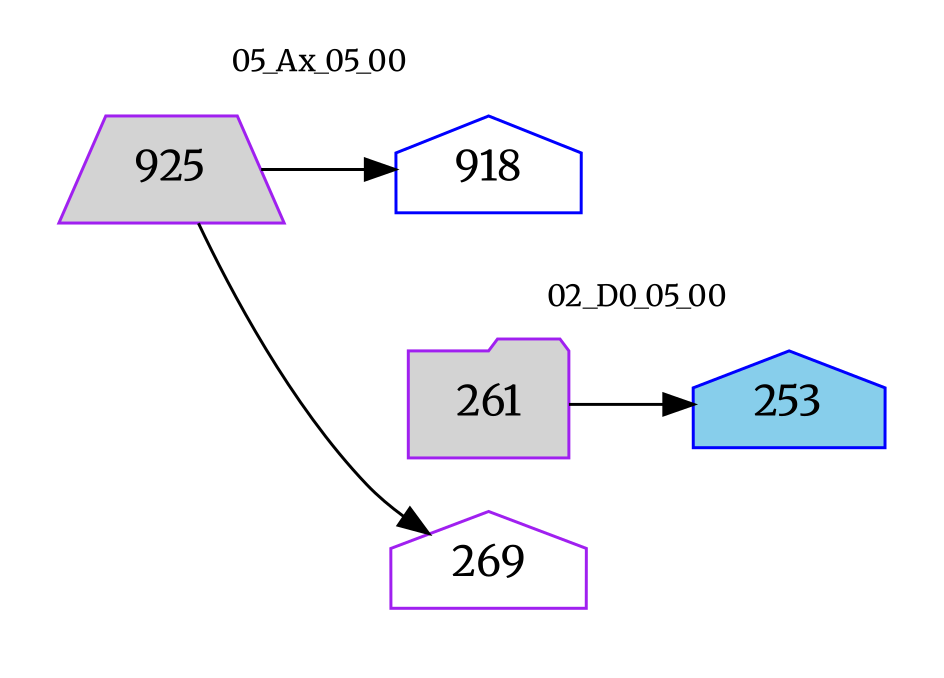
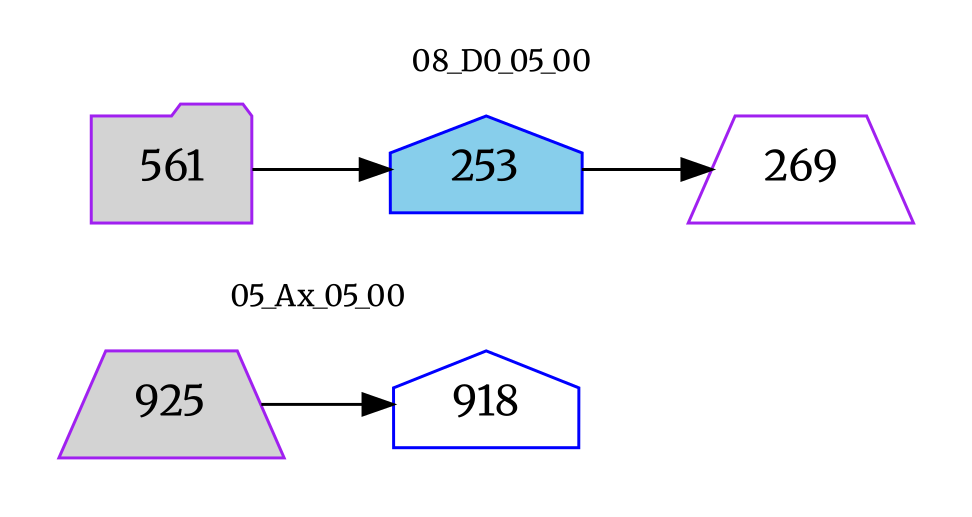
cluster "02_D0_05_00": label "02_D0_05_00" -> "08_D0_05_00"
edge "925" -> "269": now "253" -> "269"
node "261": label "261" -> "561"
node "269": shape house -> trapezium
